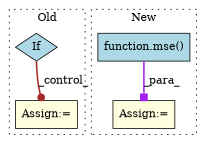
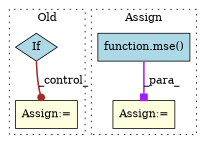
cluster "New": label "New" -> "Assign"
